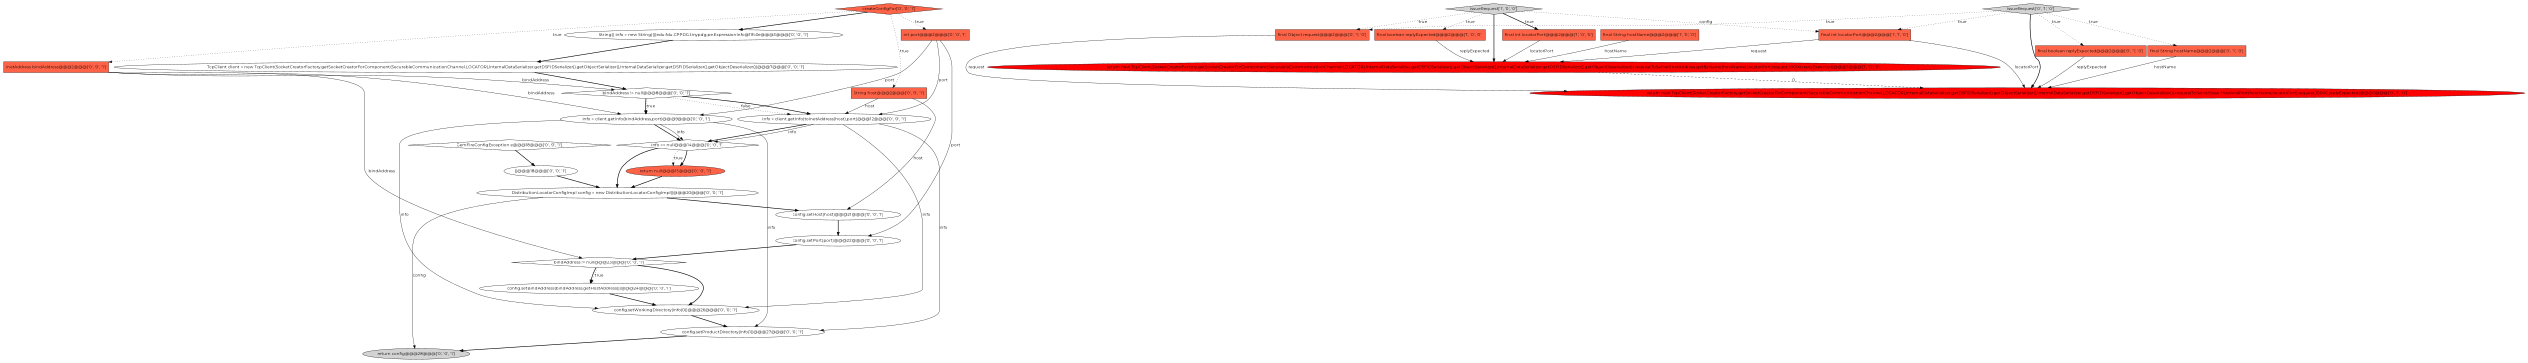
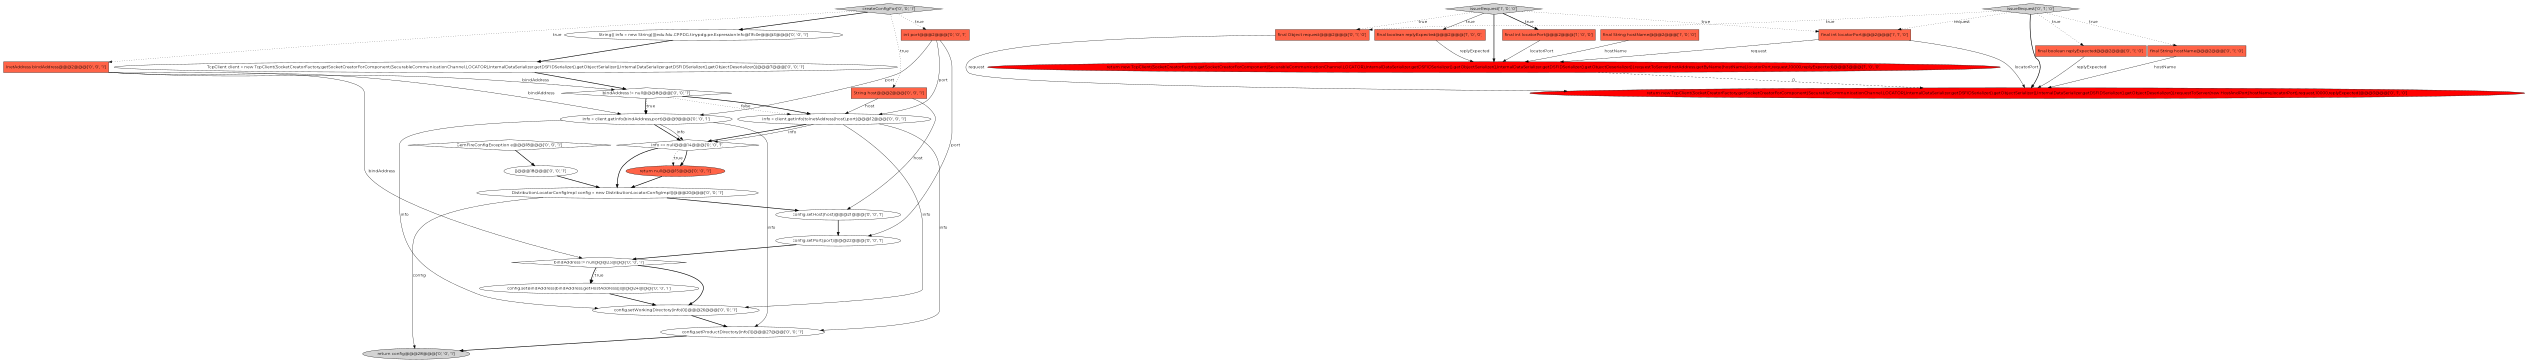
node "createConfigFor['0', '0', '1']": fillcolor tomato -> lightgray
edge "issueRequest['1', '0', '0']" -> "final boolean replyExpected@@@2@@@['1', '0', '0']": style dotted -> solid
edge "issueRequest['1', '0', '0']" -> "final int locatorPort@@@2@@@['1', '1', '0']": label "config" -> "true"
edge "issueRequest['0', '1', '0']" -> "final int locatorPort@@@2@@@['1', '1', '0']": label "true" -> "request"
